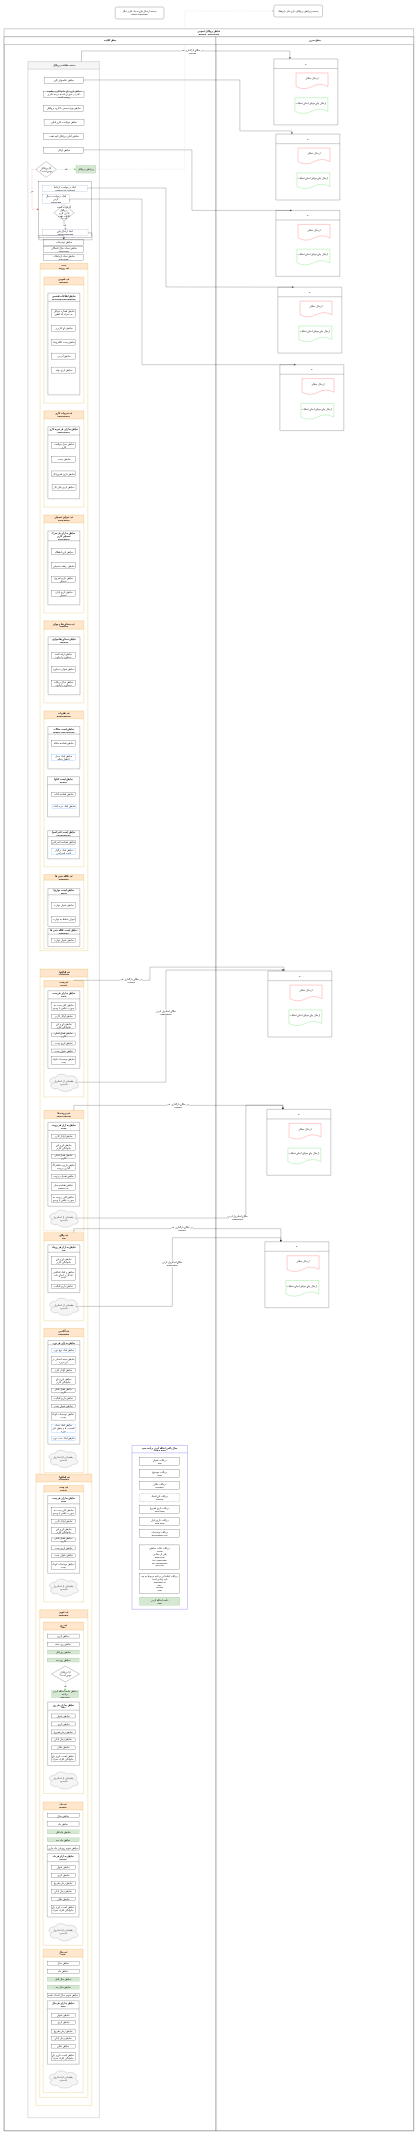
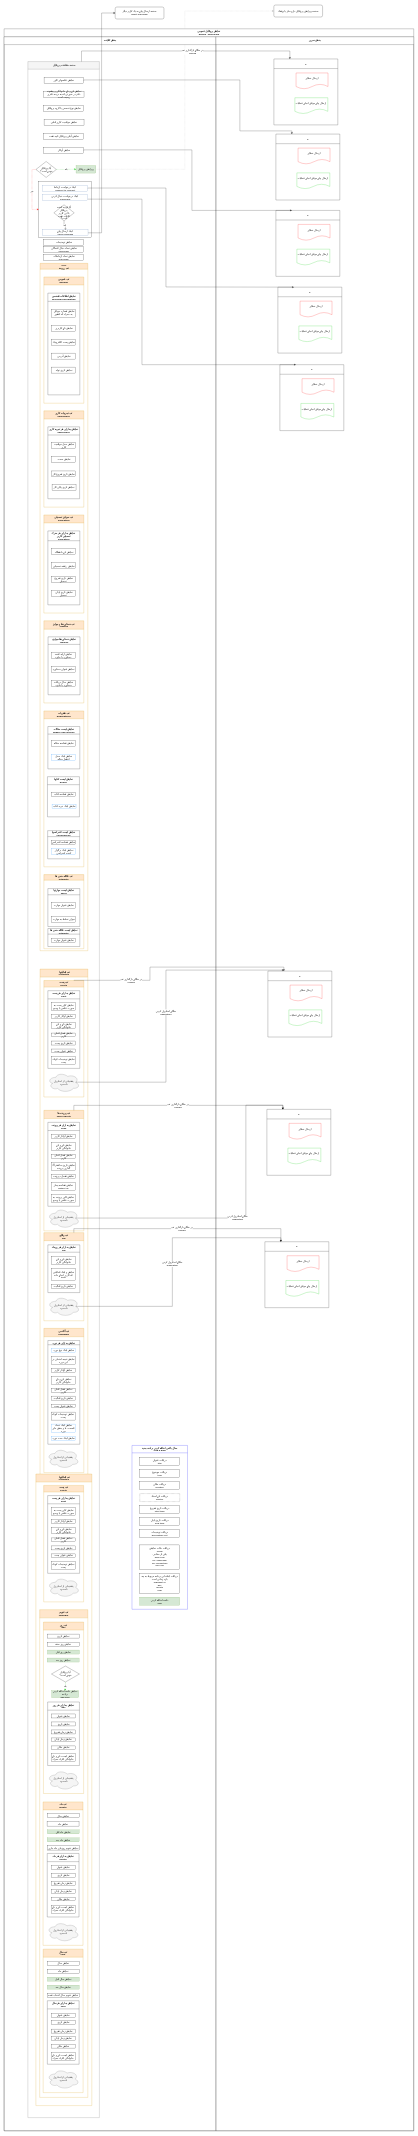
node "لینک درخواست دنبال کردن subscribe": size 27x9 -> 45x6
edge "لینک ارسال پیام send massage" -> "نمایش توضیحات": now "لینک ارسال پیام send massage" -> "صفحه ارسال پیام به یک کاربر دیگر direct massage"
